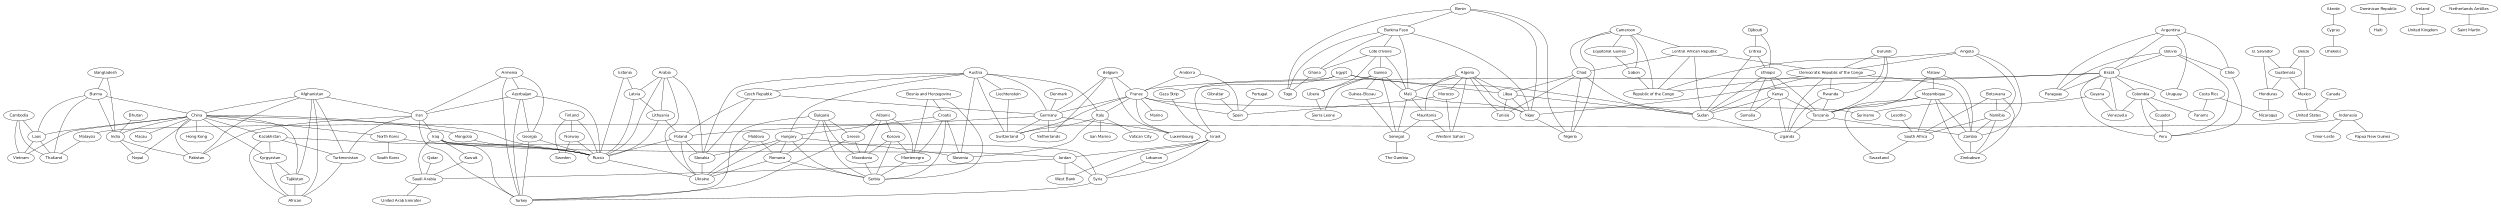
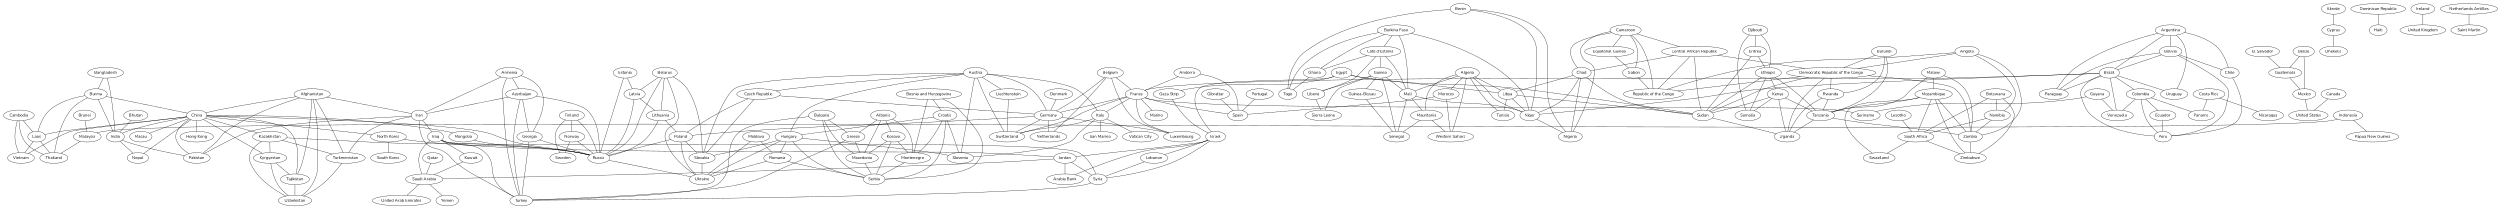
edge "Benin" -- "Burkina Faso": removed
edge "Argentina" -- "Bolivia": added
node "Cote d'Ivoire": label "Cote d'Ivoire" -> "Cote d'Estonia"
edge "Djibouti" -- "Somalia": added
node "Arabia": label "Arabia" -> "Belarus"
edge "Brazil" -- "Guyana": removed
edge "Chad" -- "Tunisia": now "Chad" -- "Niger"
node "Honduras": removed
node "Brunei": added
node "Timor-Leste": removed
edge "Namibia" -- "Zimbabwe": now "South Africa" -- "Zimbabwe"
edge "Bulgaria" -- "Romania": removed
node "The Gambia": removed
node "West Bank": label "West Bank" -> "Arabia Bank"
node "African": label "African" -> "Uzbekistan"
node "Yemen": added
